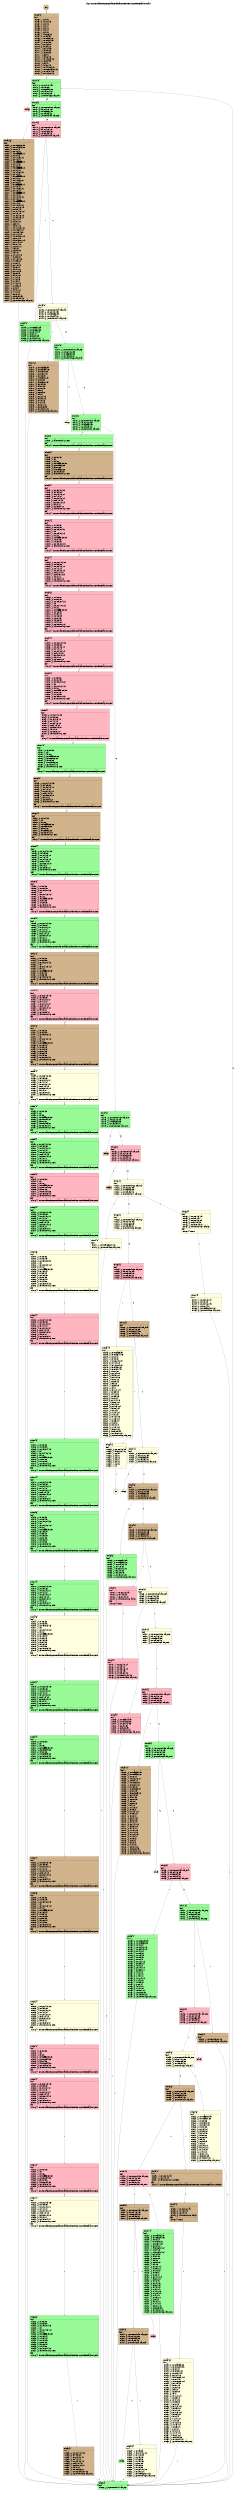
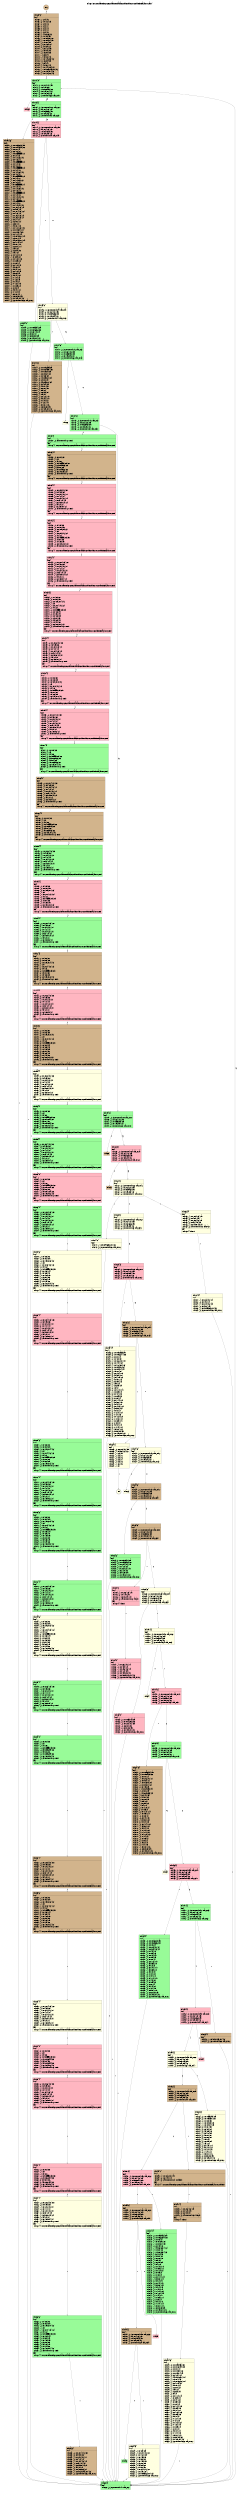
node "0x40254f": added
